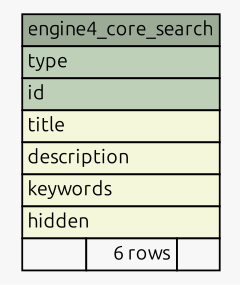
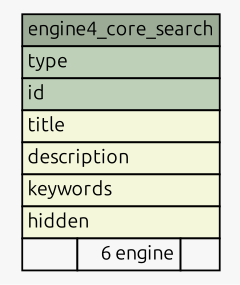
node "engine4_core_search": text "6 rows" -> "6 engine"
